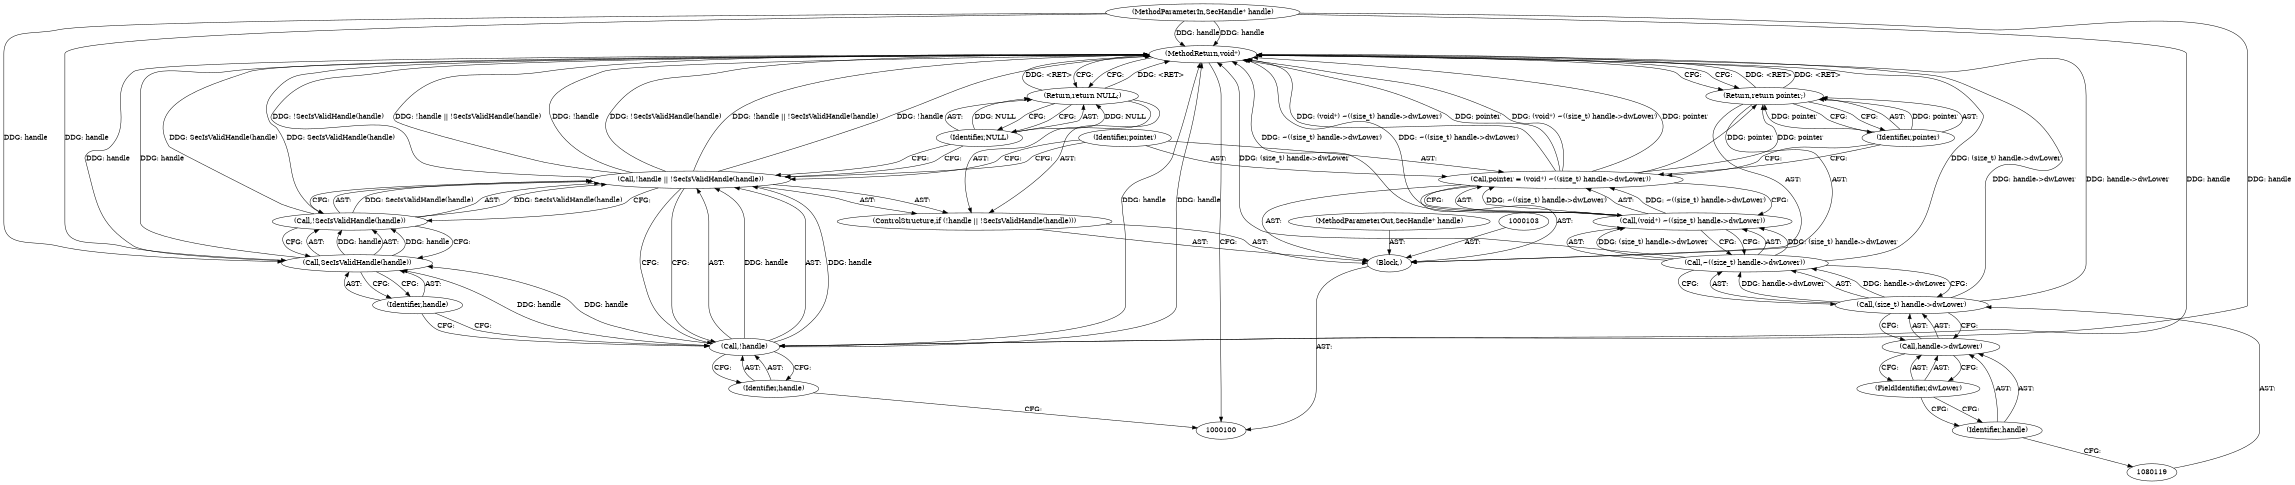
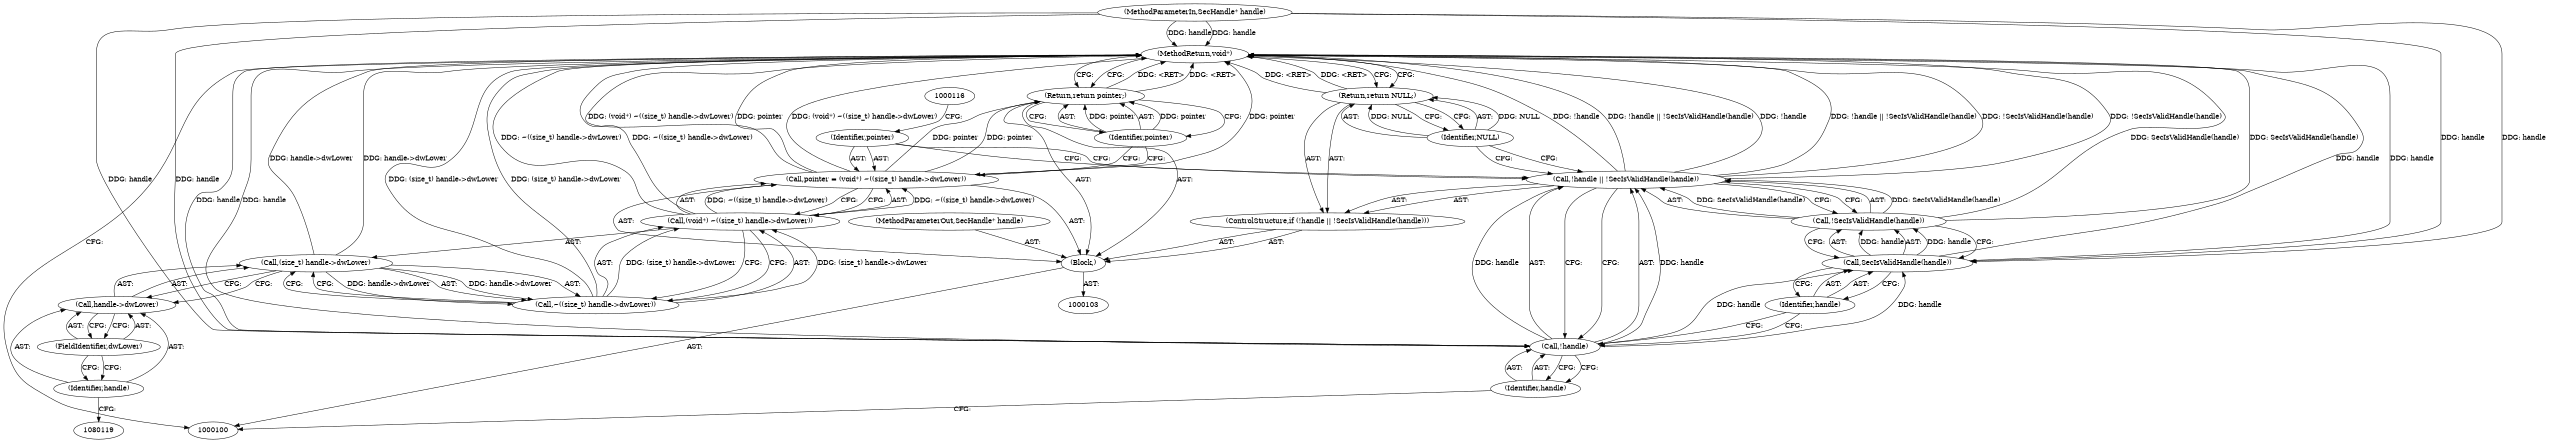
node "1000116": added
edge "1000103" -> "(Block,)": reversed
edge "1080119" -> "(Call,(size_t) handle->dwLower)": now "(Call,(void*) ~((size_t) handle->dwLower))" -> "(Call,(size_t) handle->dwLower)"
